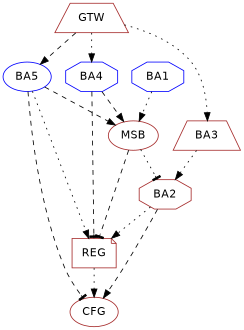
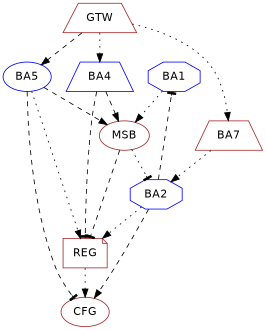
node "BA4": shape octagon -> trapezium
node "BA3": label "BA3" -> "BA7"
edge "BA2" -> "BA1": added
node "BA2": color brown -> blue
